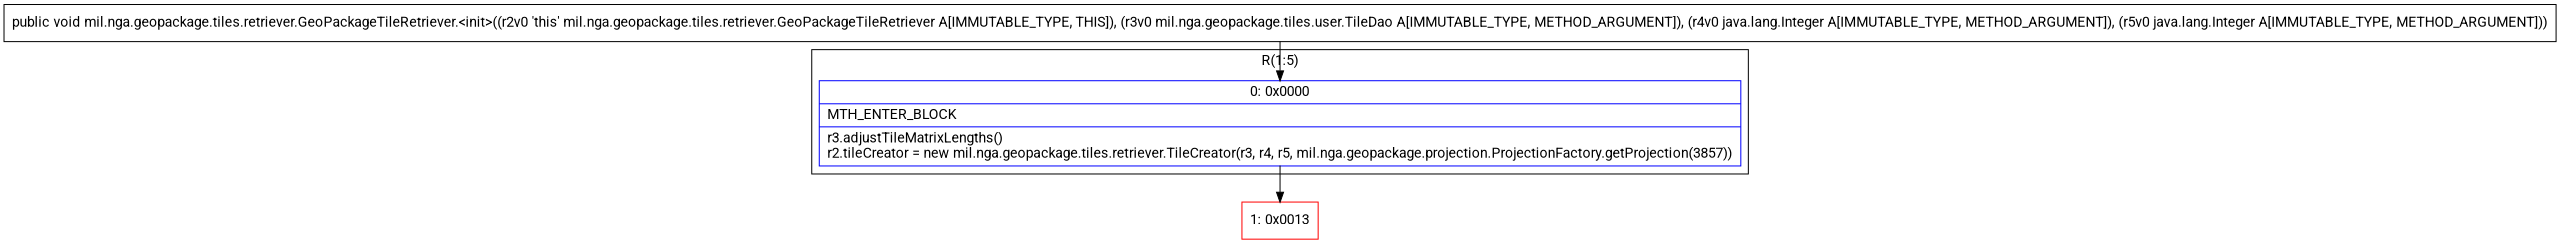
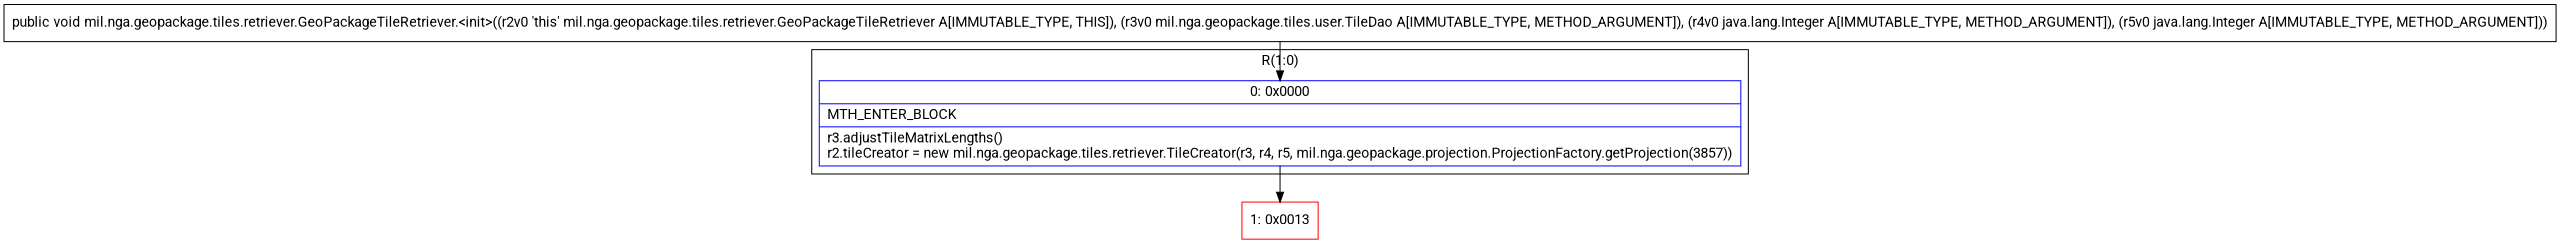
cluster "R(1:5)": label "R(1:5)" -> "R(1:0)"
